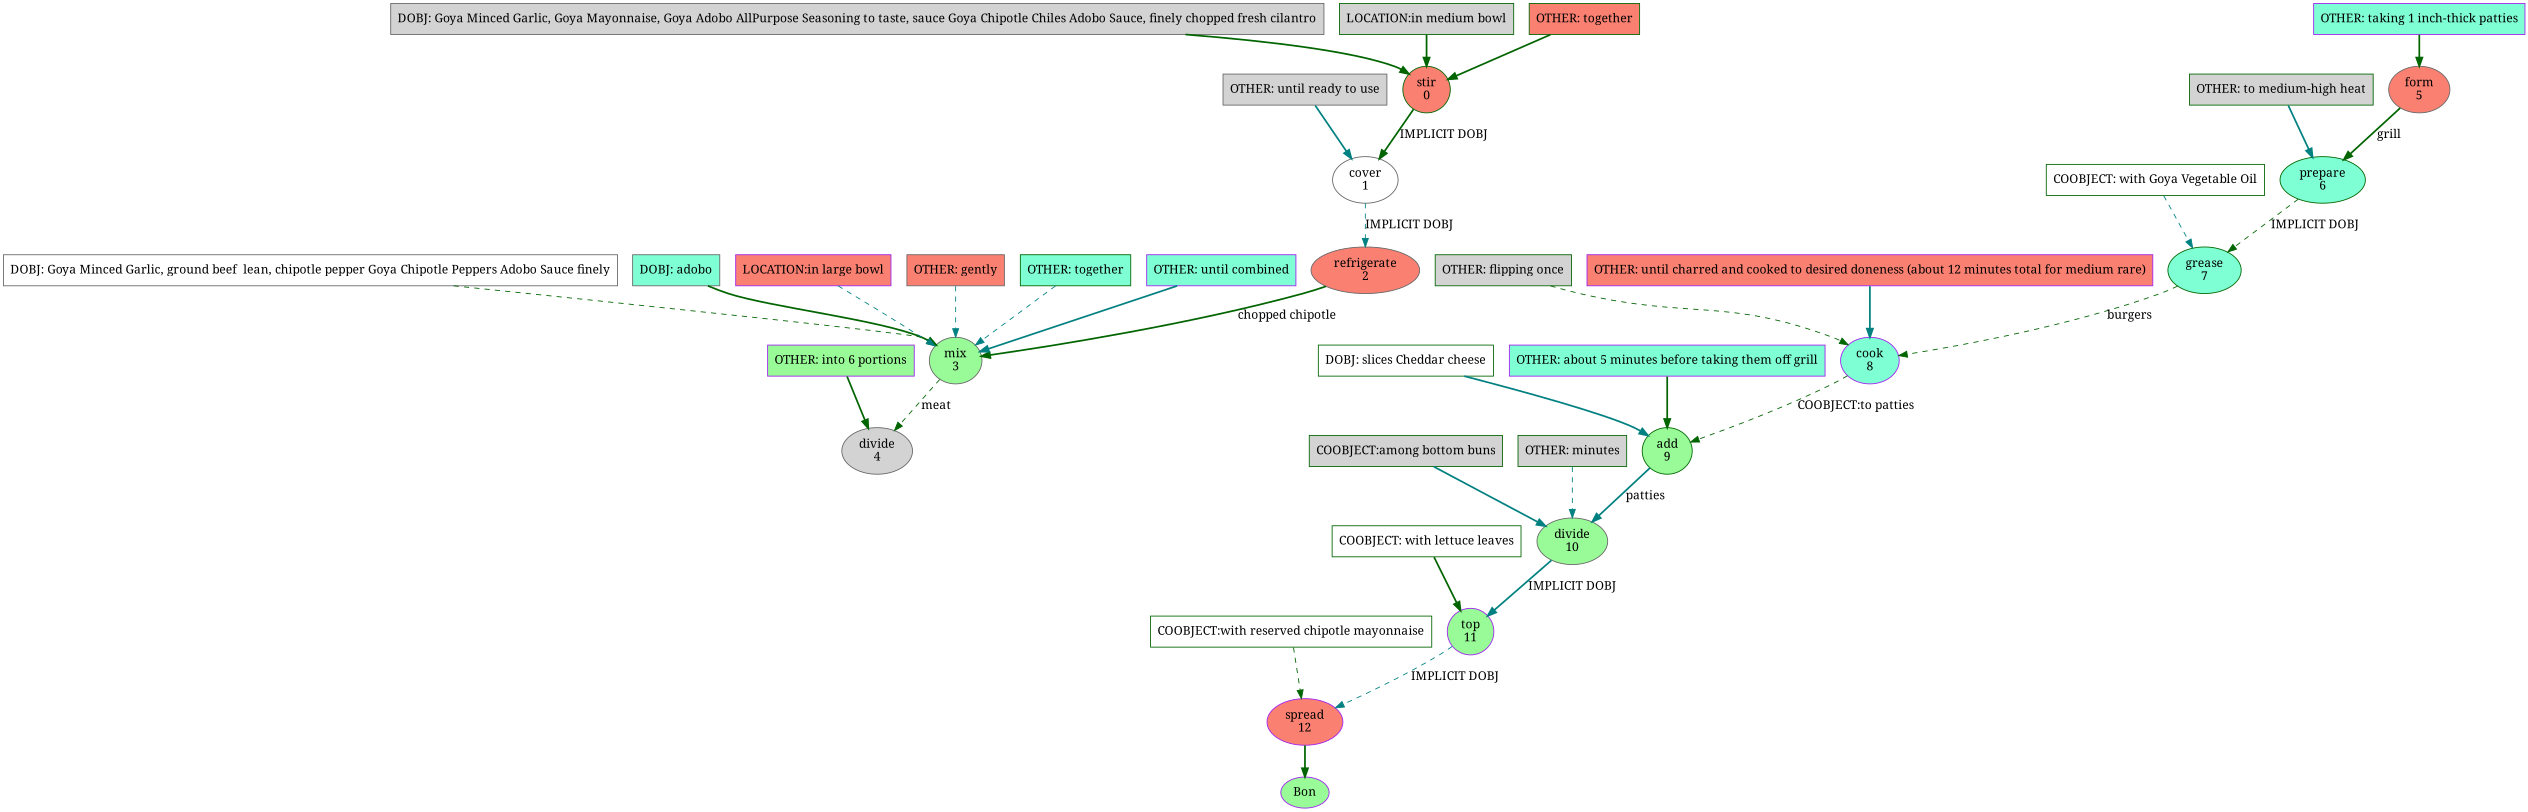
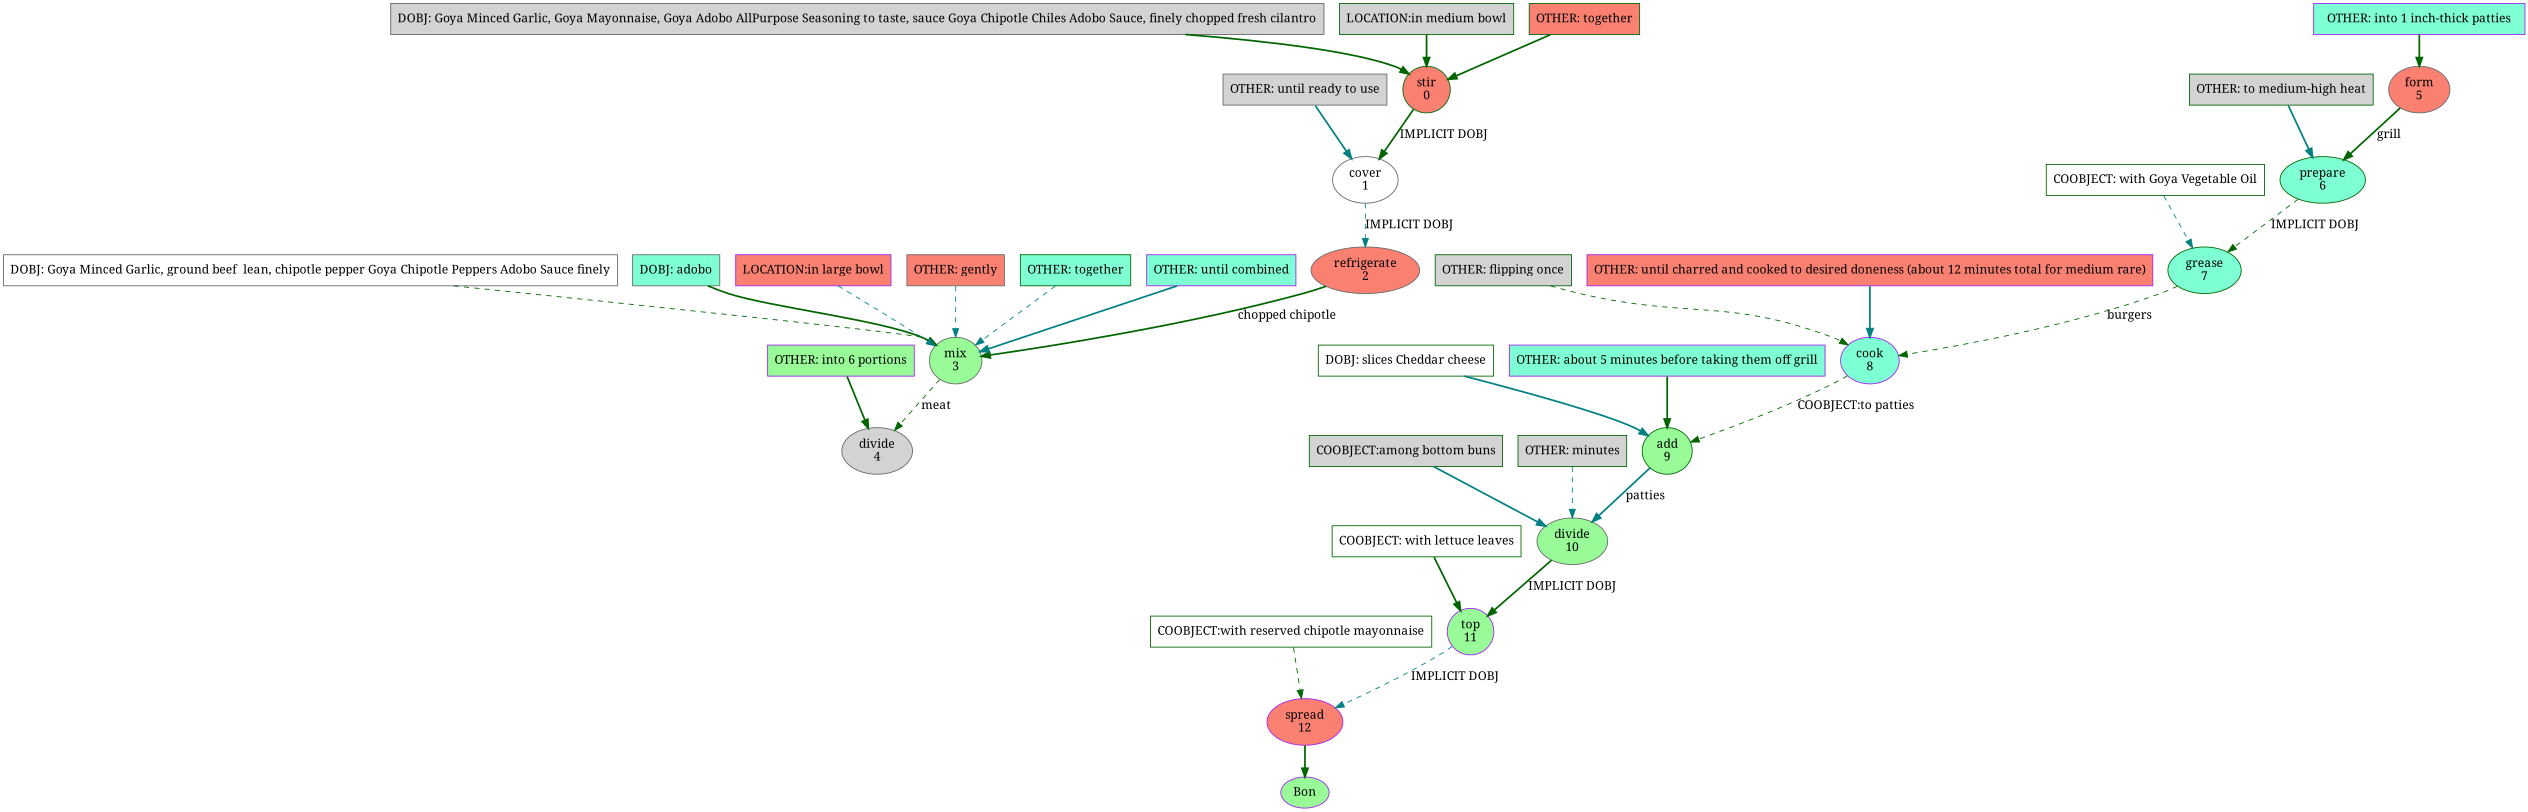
node "OTHER: taking 1 inch-thick patties": label "OTHER: taking 1 inch-thick patties" -> "OTHER: into 1 inch-thick patties"
edge "divide 10" -> "top 11": color teal -> darkgreen
